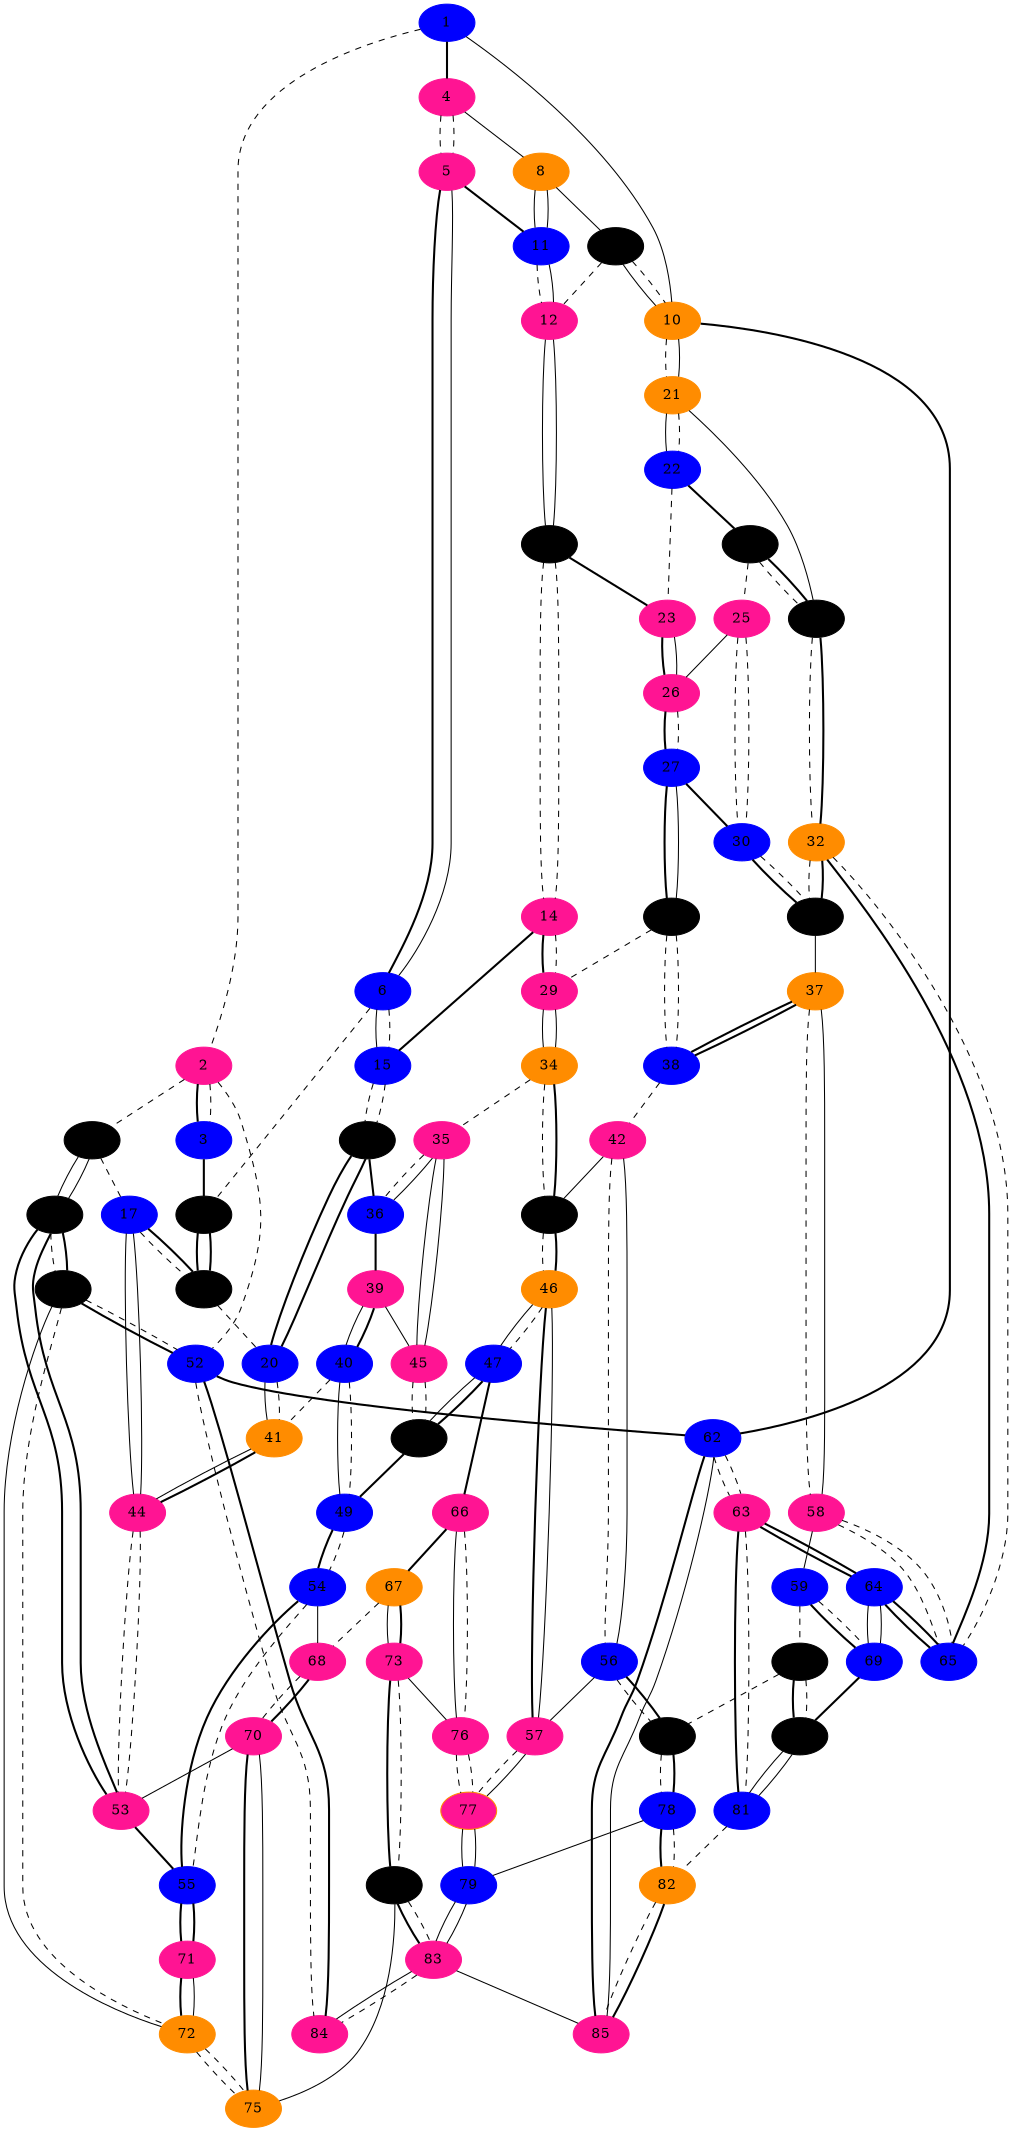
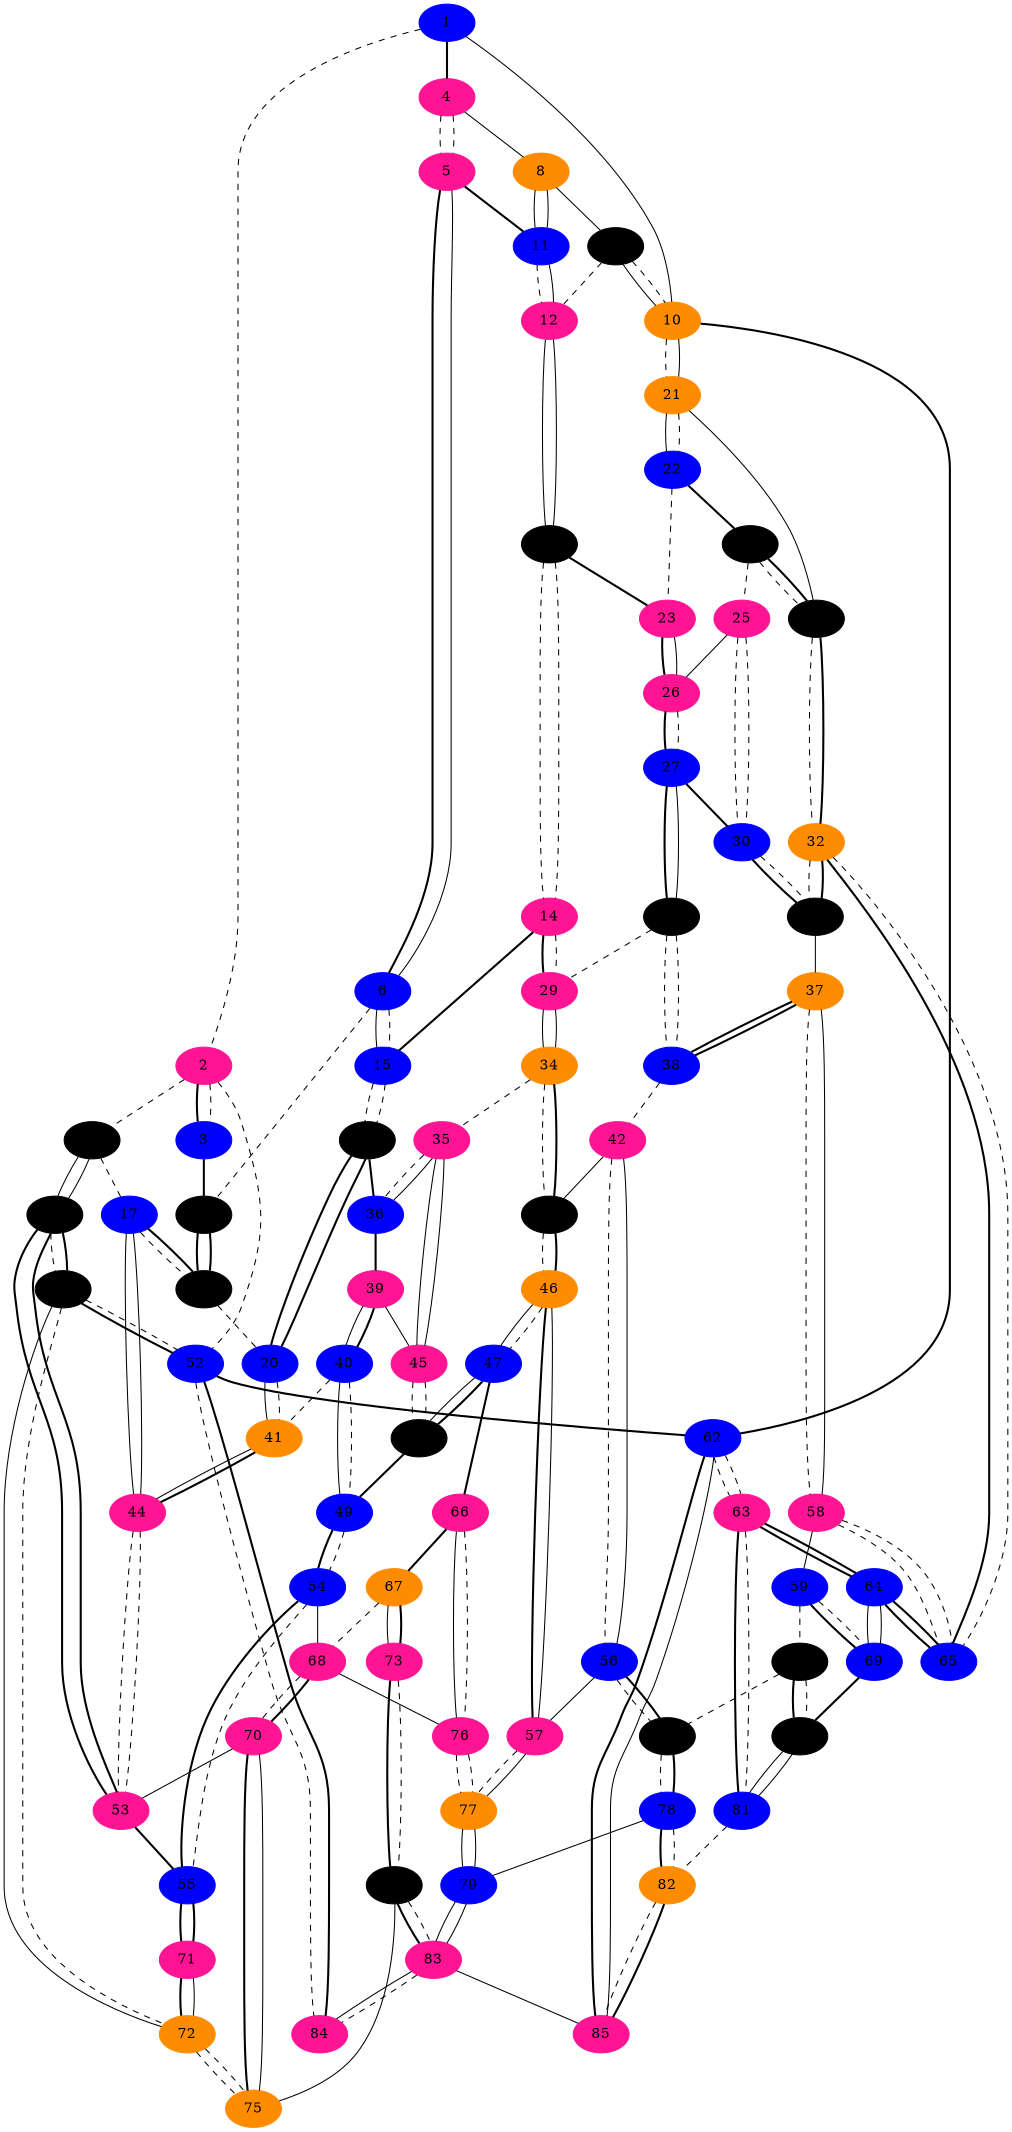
edge "73" -- "76": now "68" -- "76"
node "77": fillcolor deeppink -> darkorange
